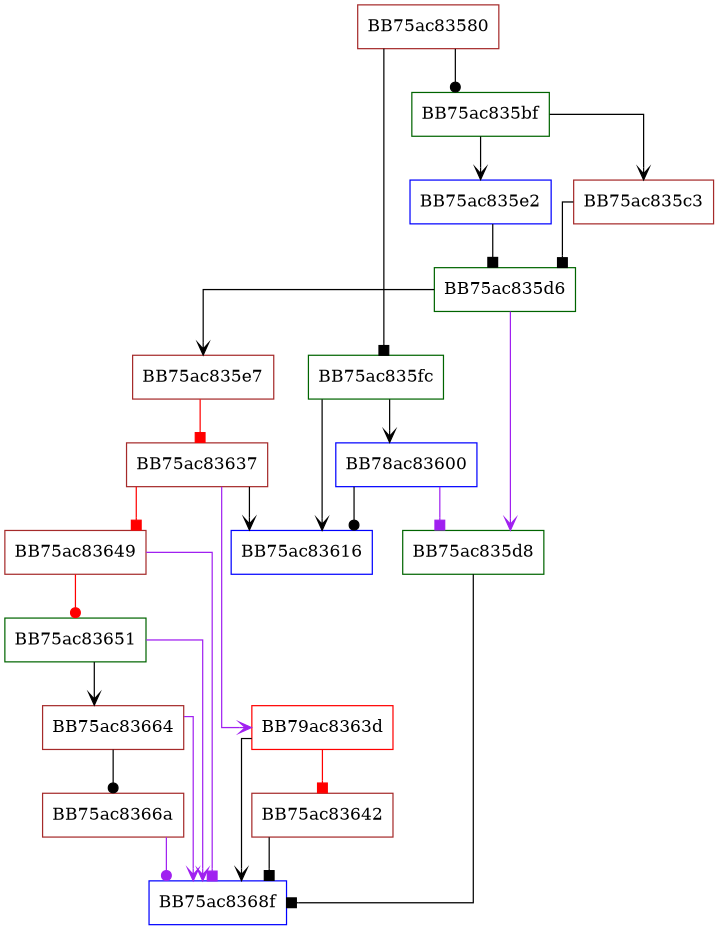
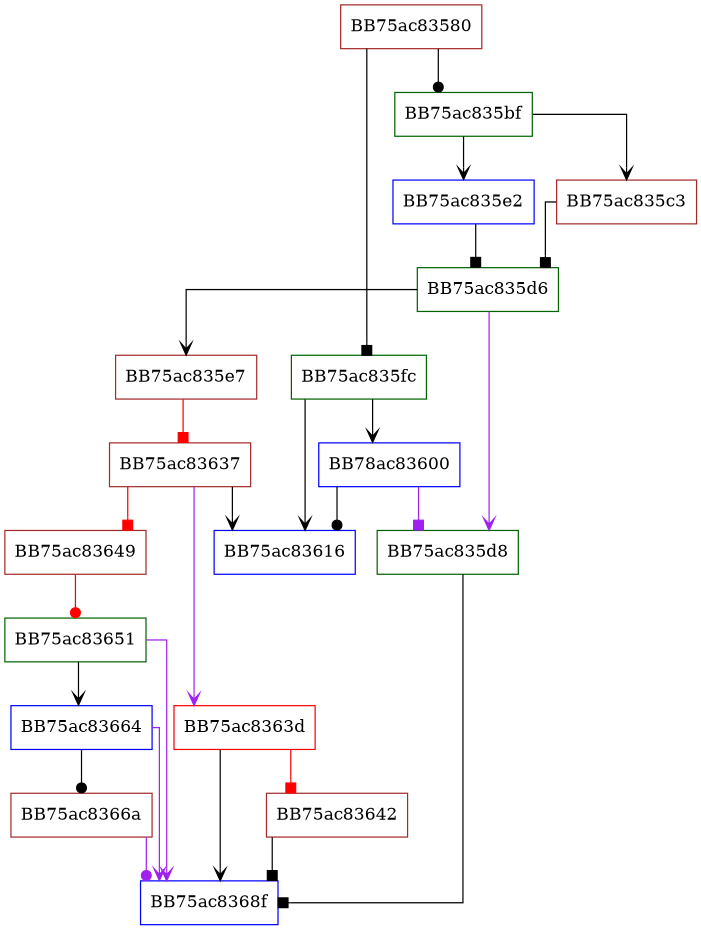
edge "BB75ac83649" -> "BB75ac8368f": removed
node "BB75ac83664": color brown -> blue
node "BB79ac8363d": label "BB79ac8363d" -> "BB75ac8363d"
